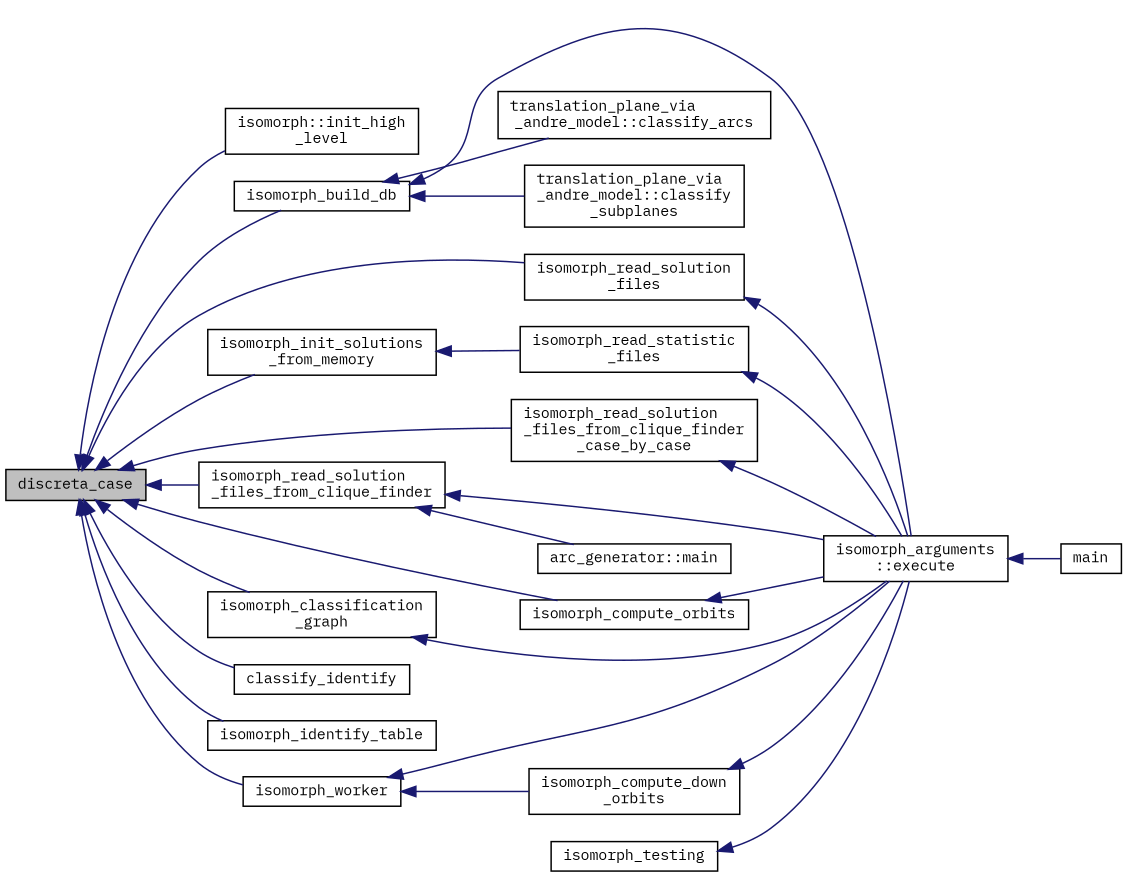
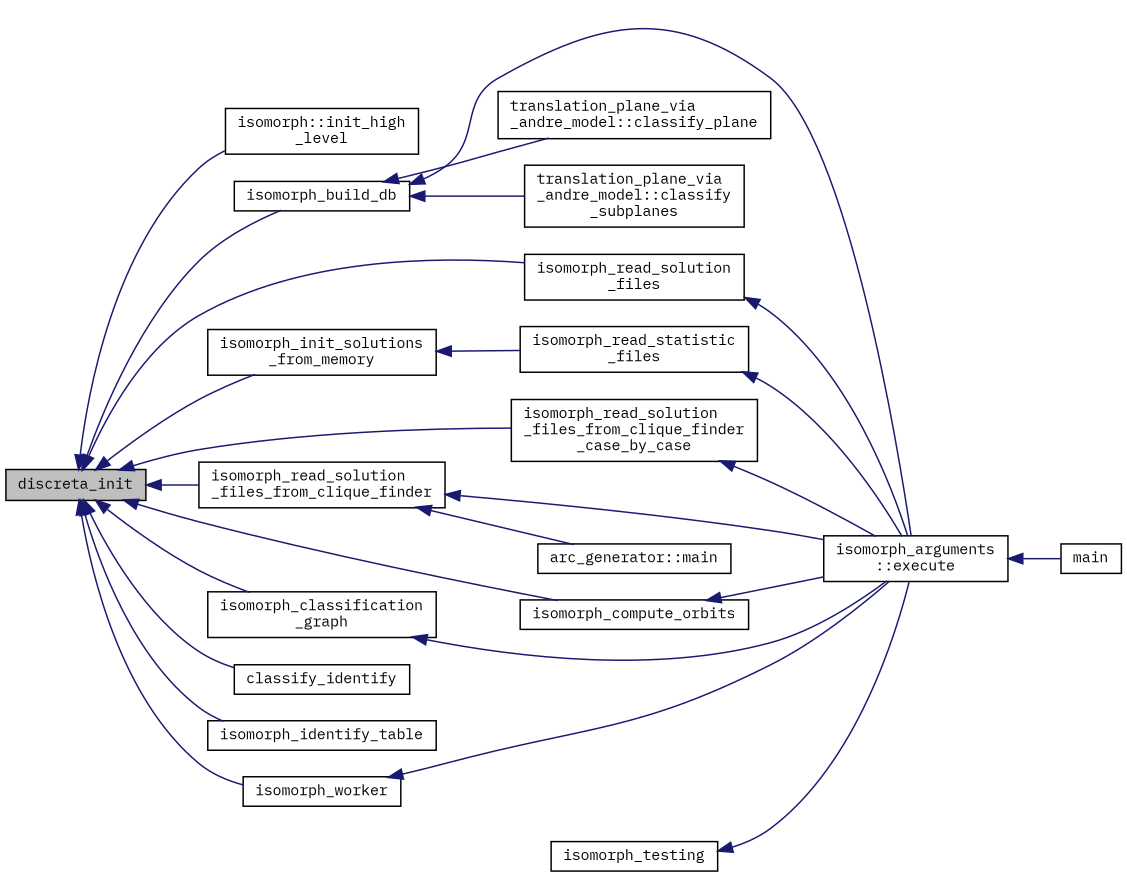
node "translation_plane_via _andre_model::classify_arcs": label "translation_plane_via _andre_model::classify_arcs" -> "translation_plane_via _andre_model::classify_plane"
node "discreta_case": label "discreta_case" -> "discreta_init"
node "isomorph_compute_down _orbits": removed
